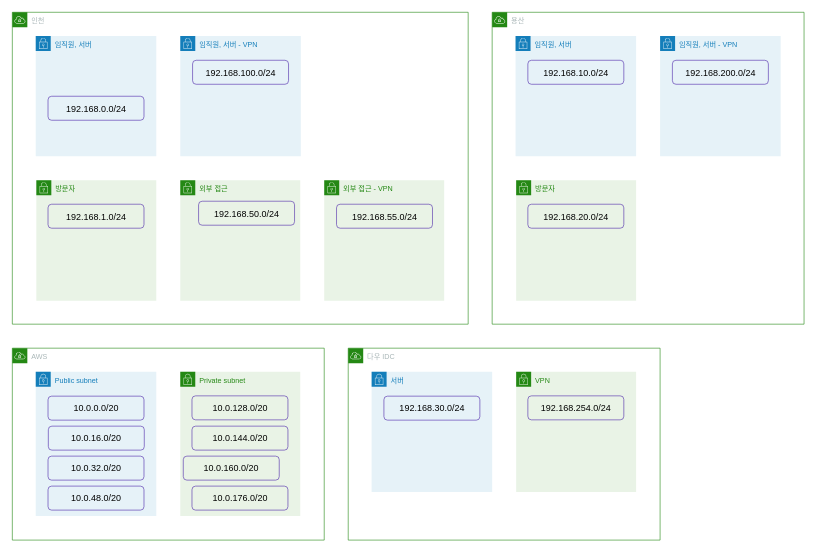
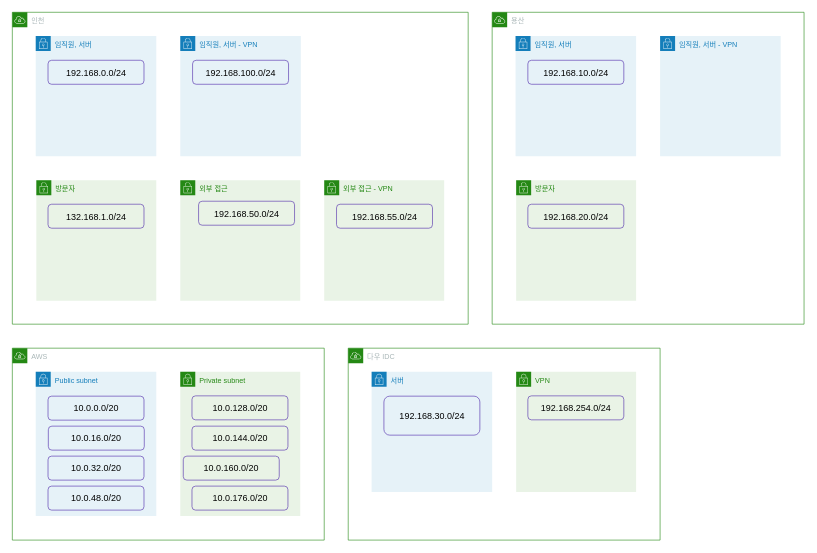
node "192.168.200.0/24": removed
node "192.168.0.0/24": moved (96, 108) -> (96, 72)
node "192.168.1.0/24": label "192.168.1.0/24" -> "132.168.1.0/24"
node "192.168.30.0/24": size 96x24 -> 96x39
